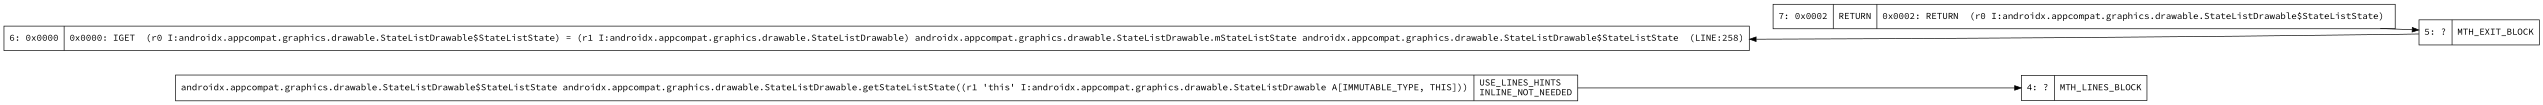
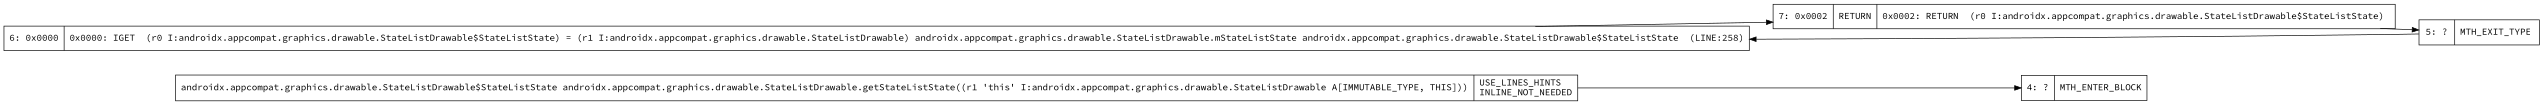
edge "6: 0x0000" -> "7: 0x0002": added
node "5: ?": text "MTH_EXIT_BLOCK" -> "MTH_EXIT_TYPE"
node "4: ?": text "MTH_LINES_BLOCK" -> "MTH_ENTER_BLOCK"
